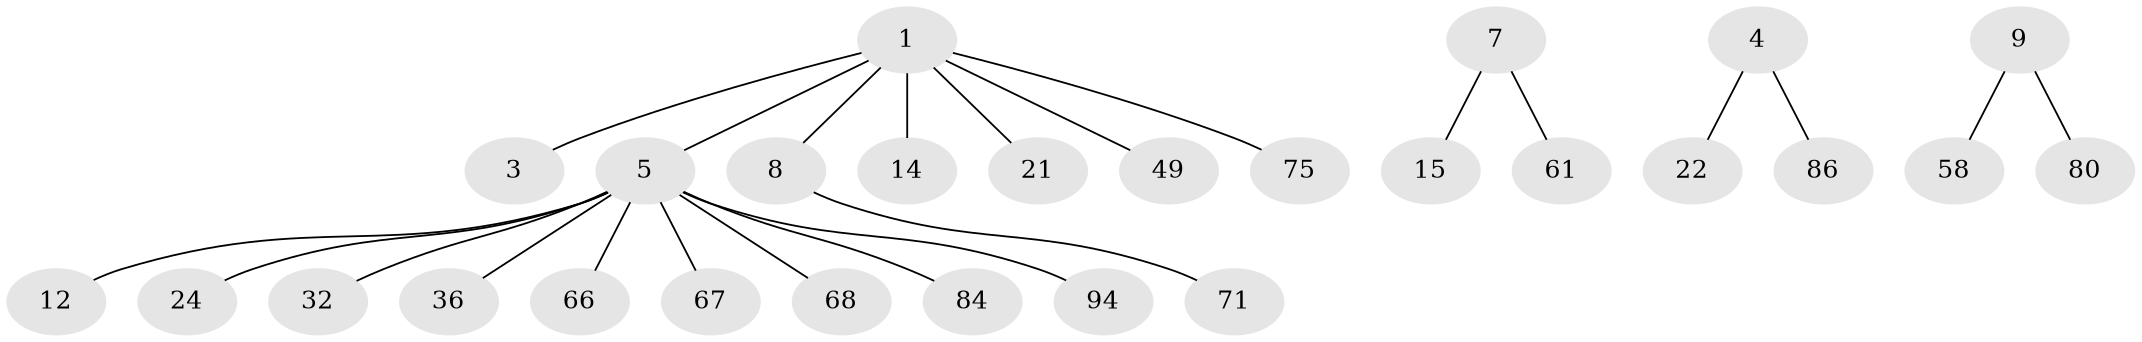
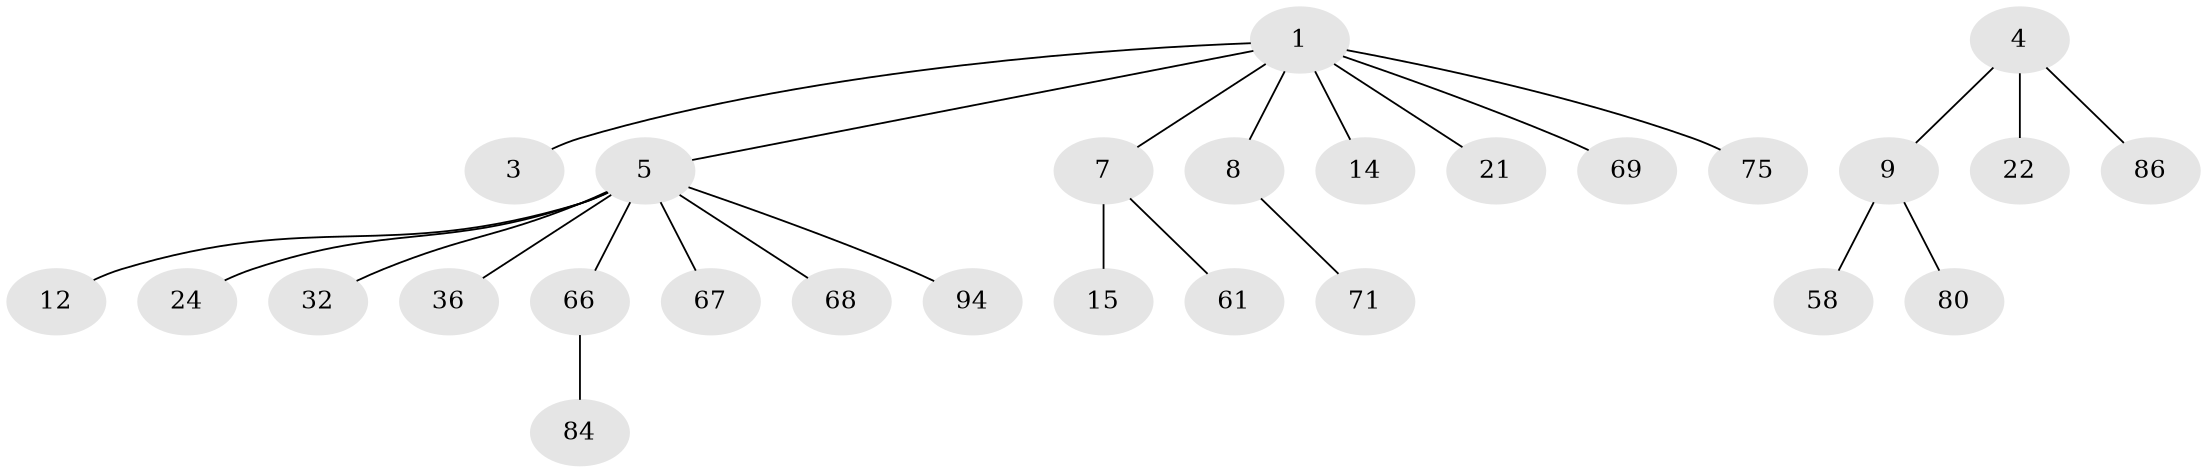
edge "4" -- "9": added
edge "1" -- "7": added
node "49": label "49" -> "69"
edge "5" -- "84": now "66" -- "84"
